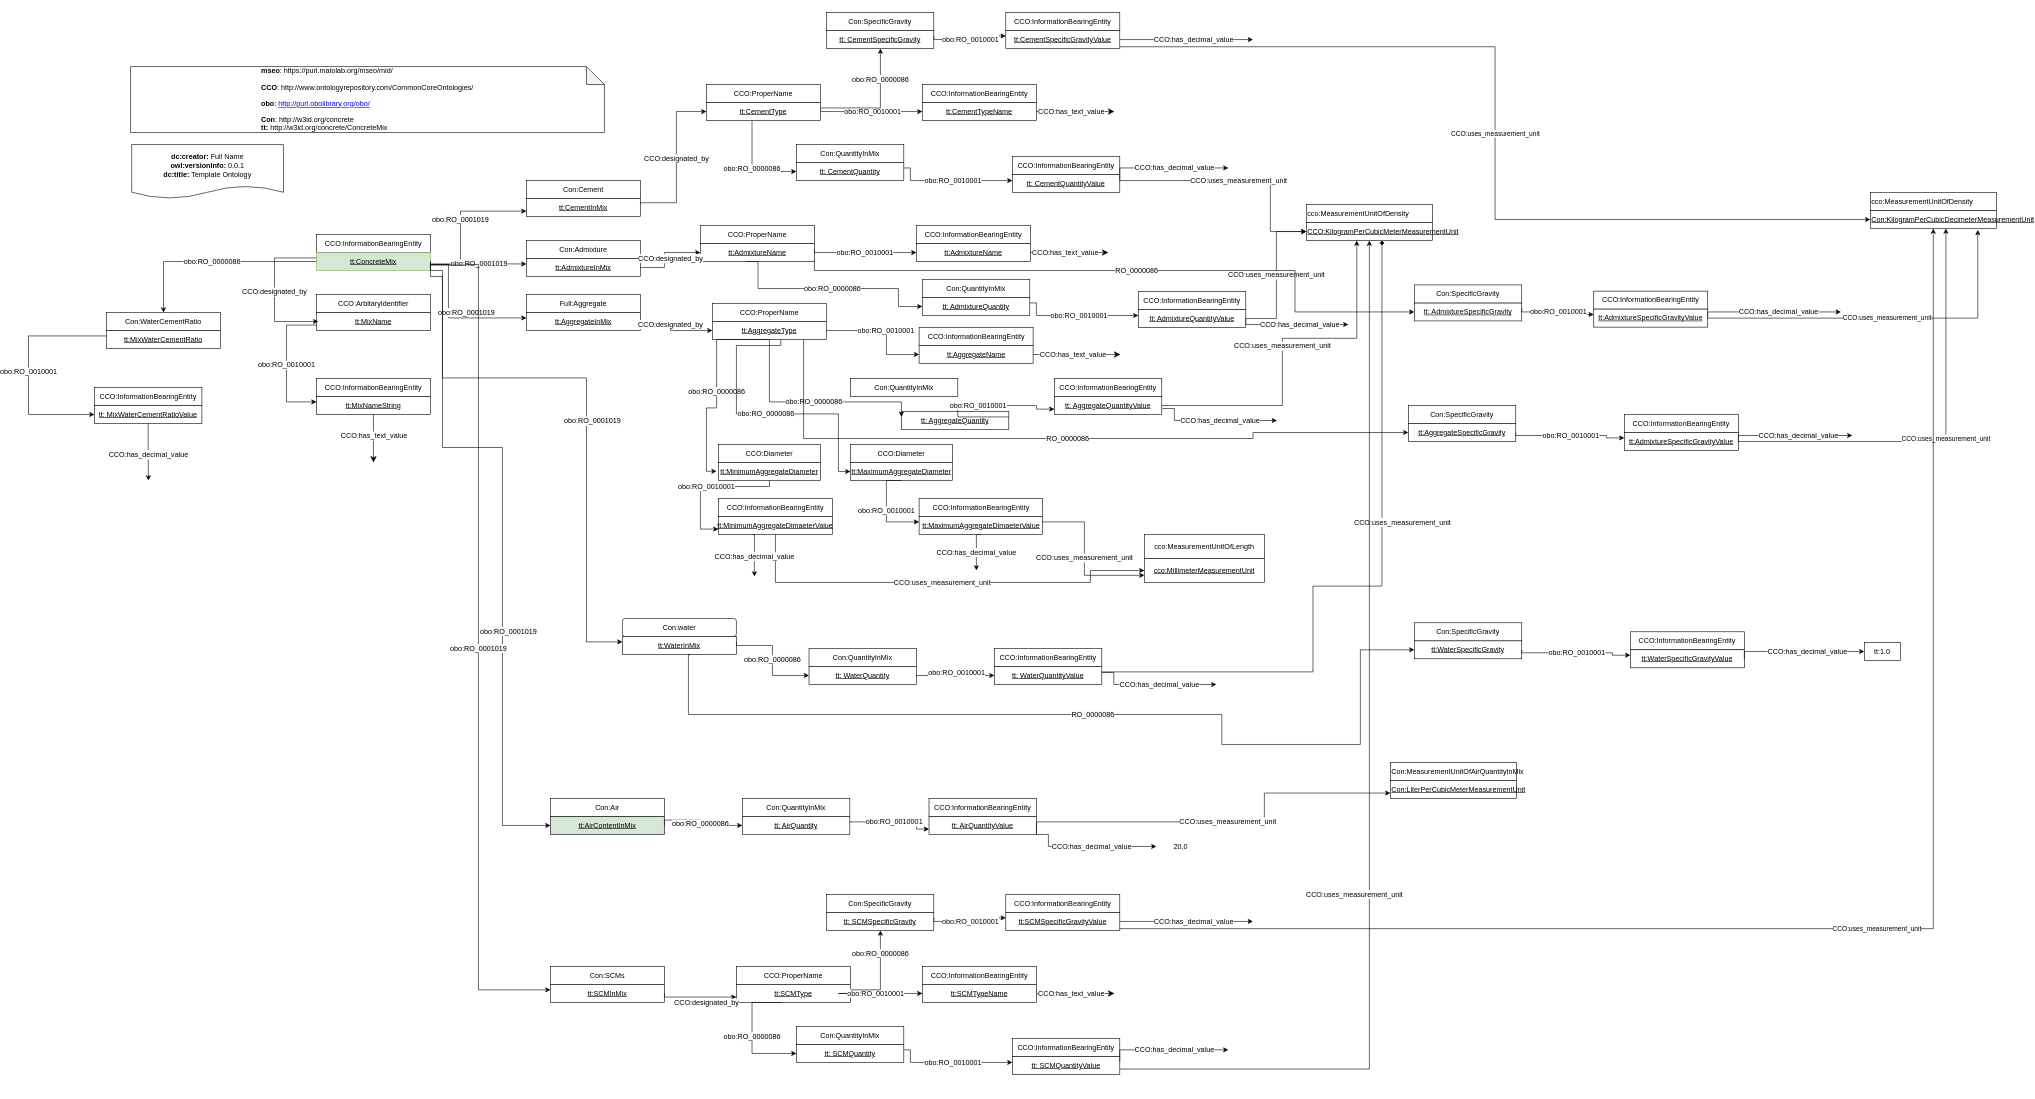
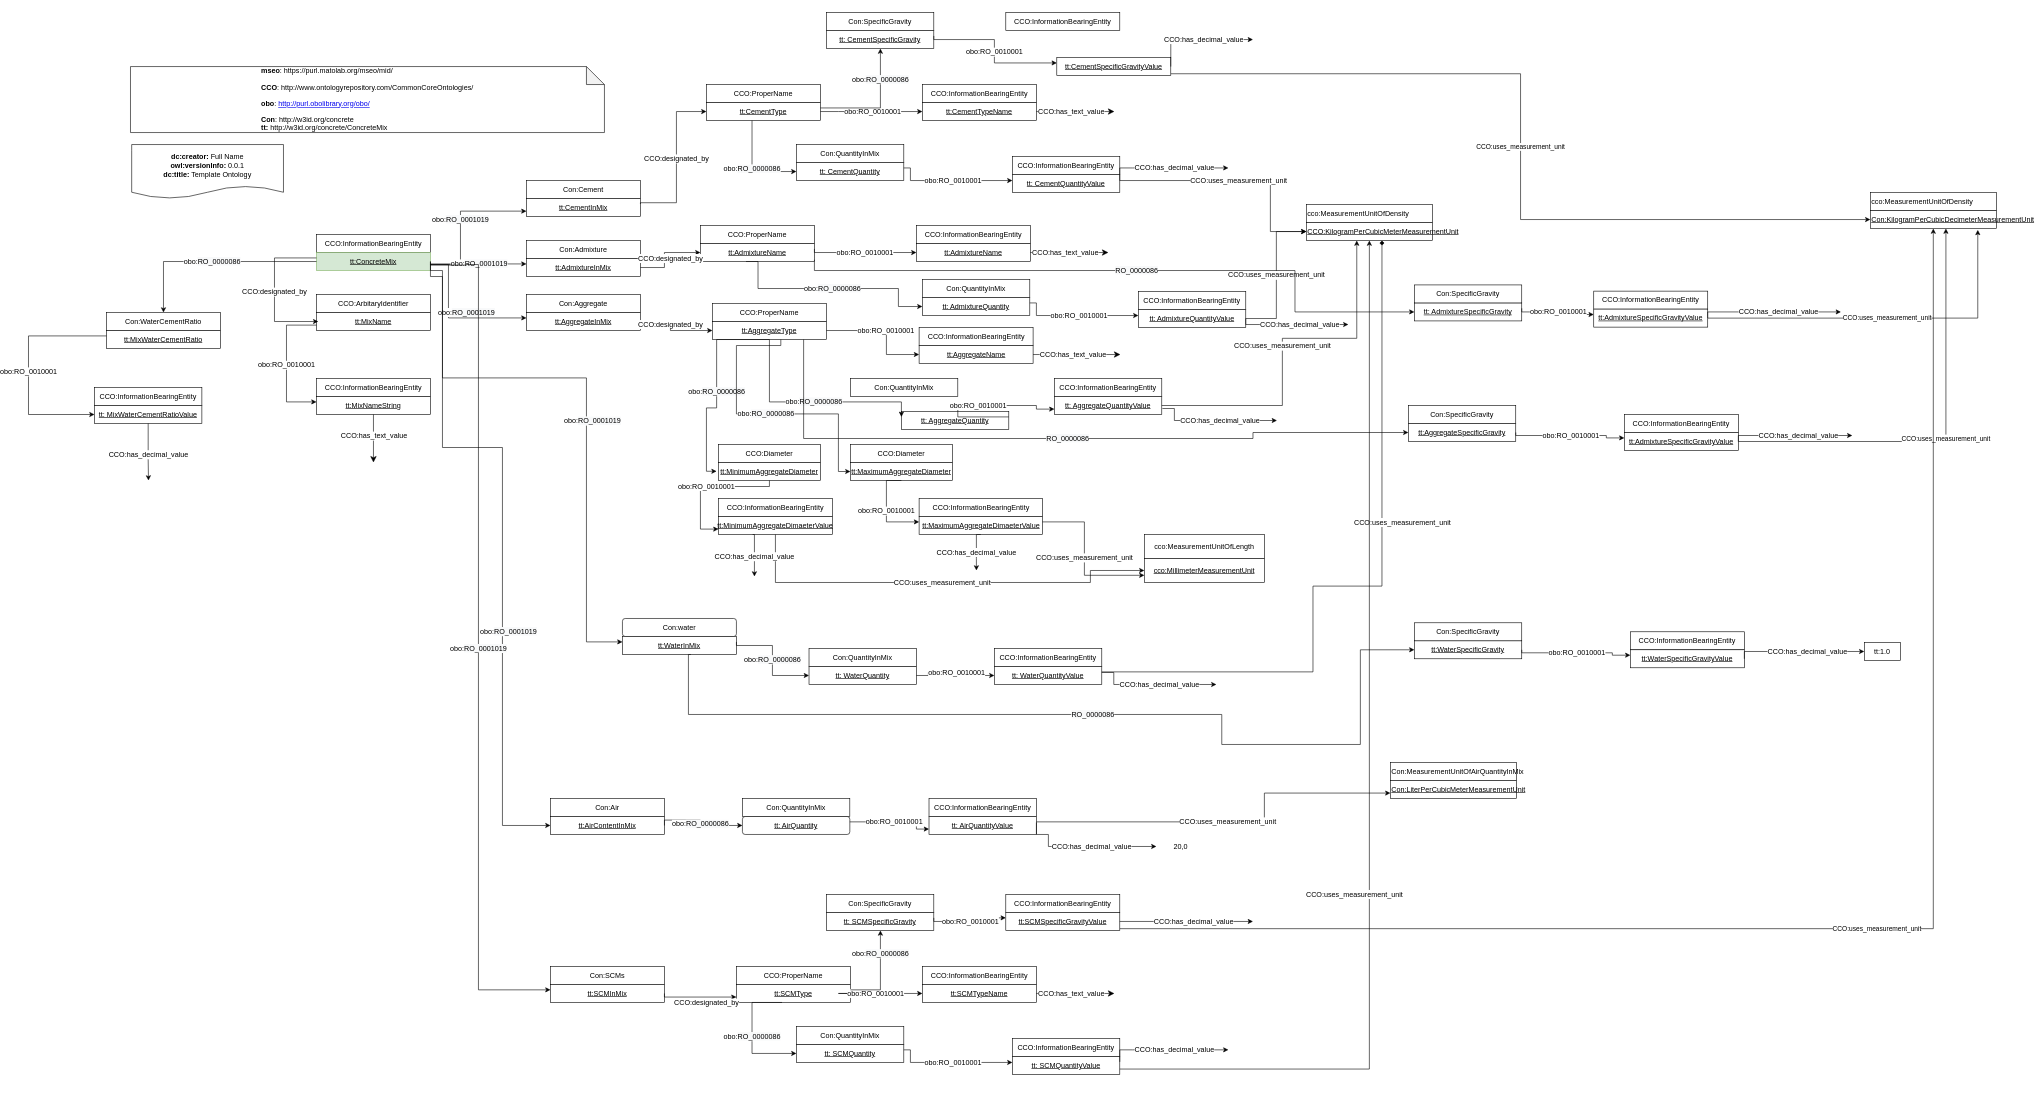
node "tt:CementSpecificGravityValue": moved (1063, 39) -> (1114, 66)
node "Full:Aggregate": label "Full:Aggregate" -> "Con:Aggregate"
node "tt:AirContentInMix": fillcolor #d5e8d4 -> #ffffff
node "tt: AirQuantity": shape rectangle -> rounded rectangle
